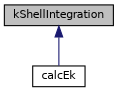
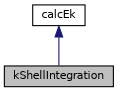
edge "calcEk" -> "kShellIntegration": reversed
